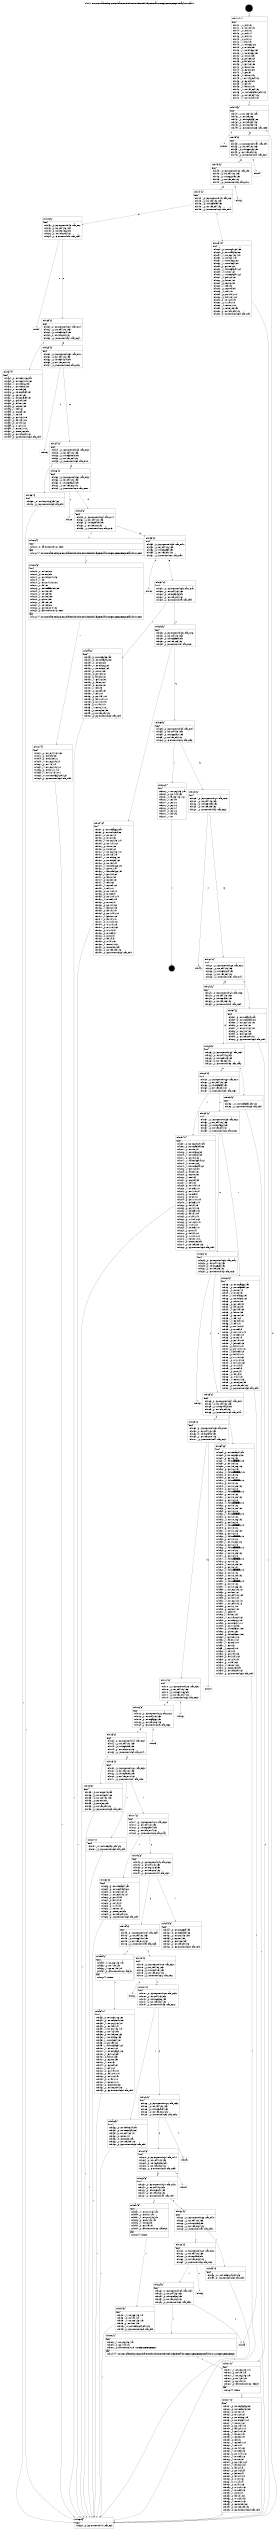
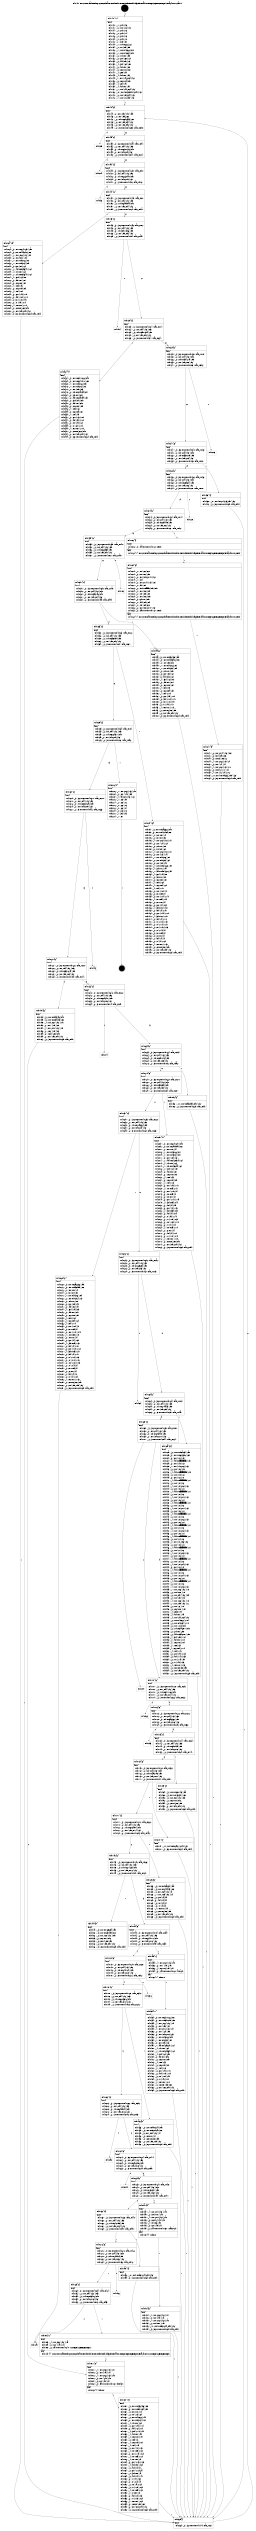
node "0x402019": added
